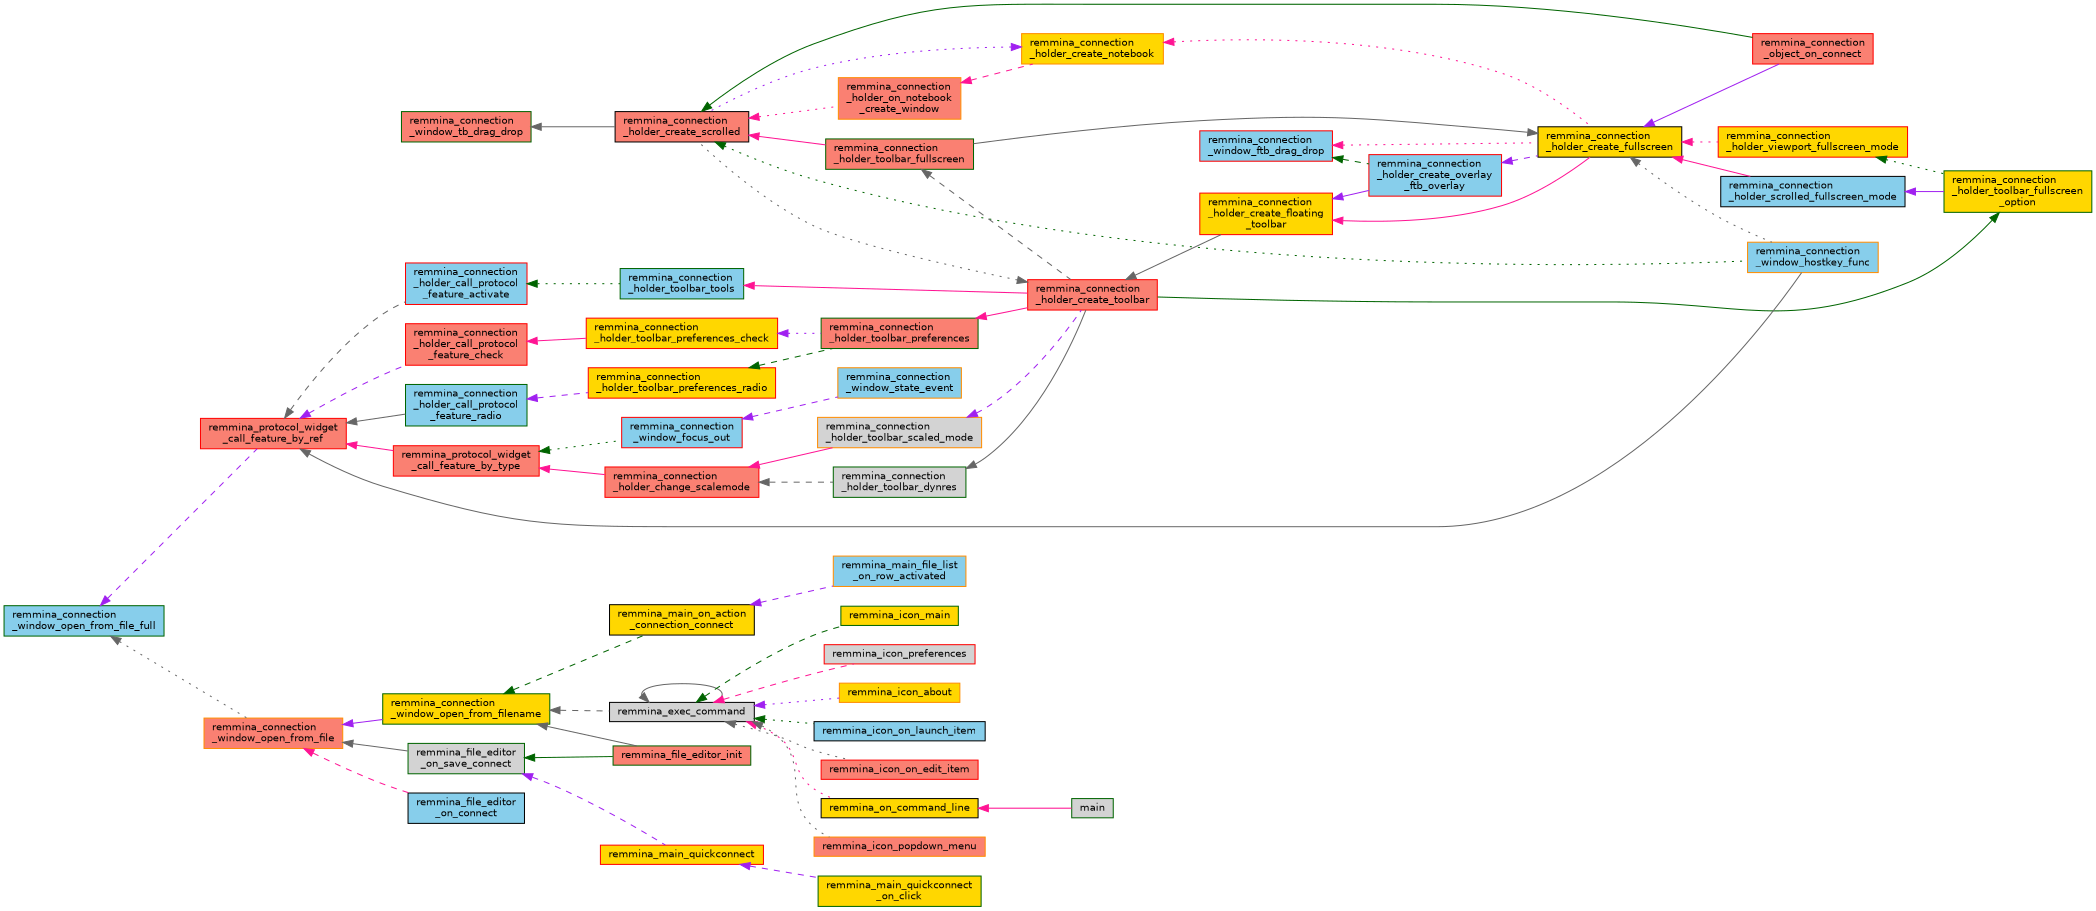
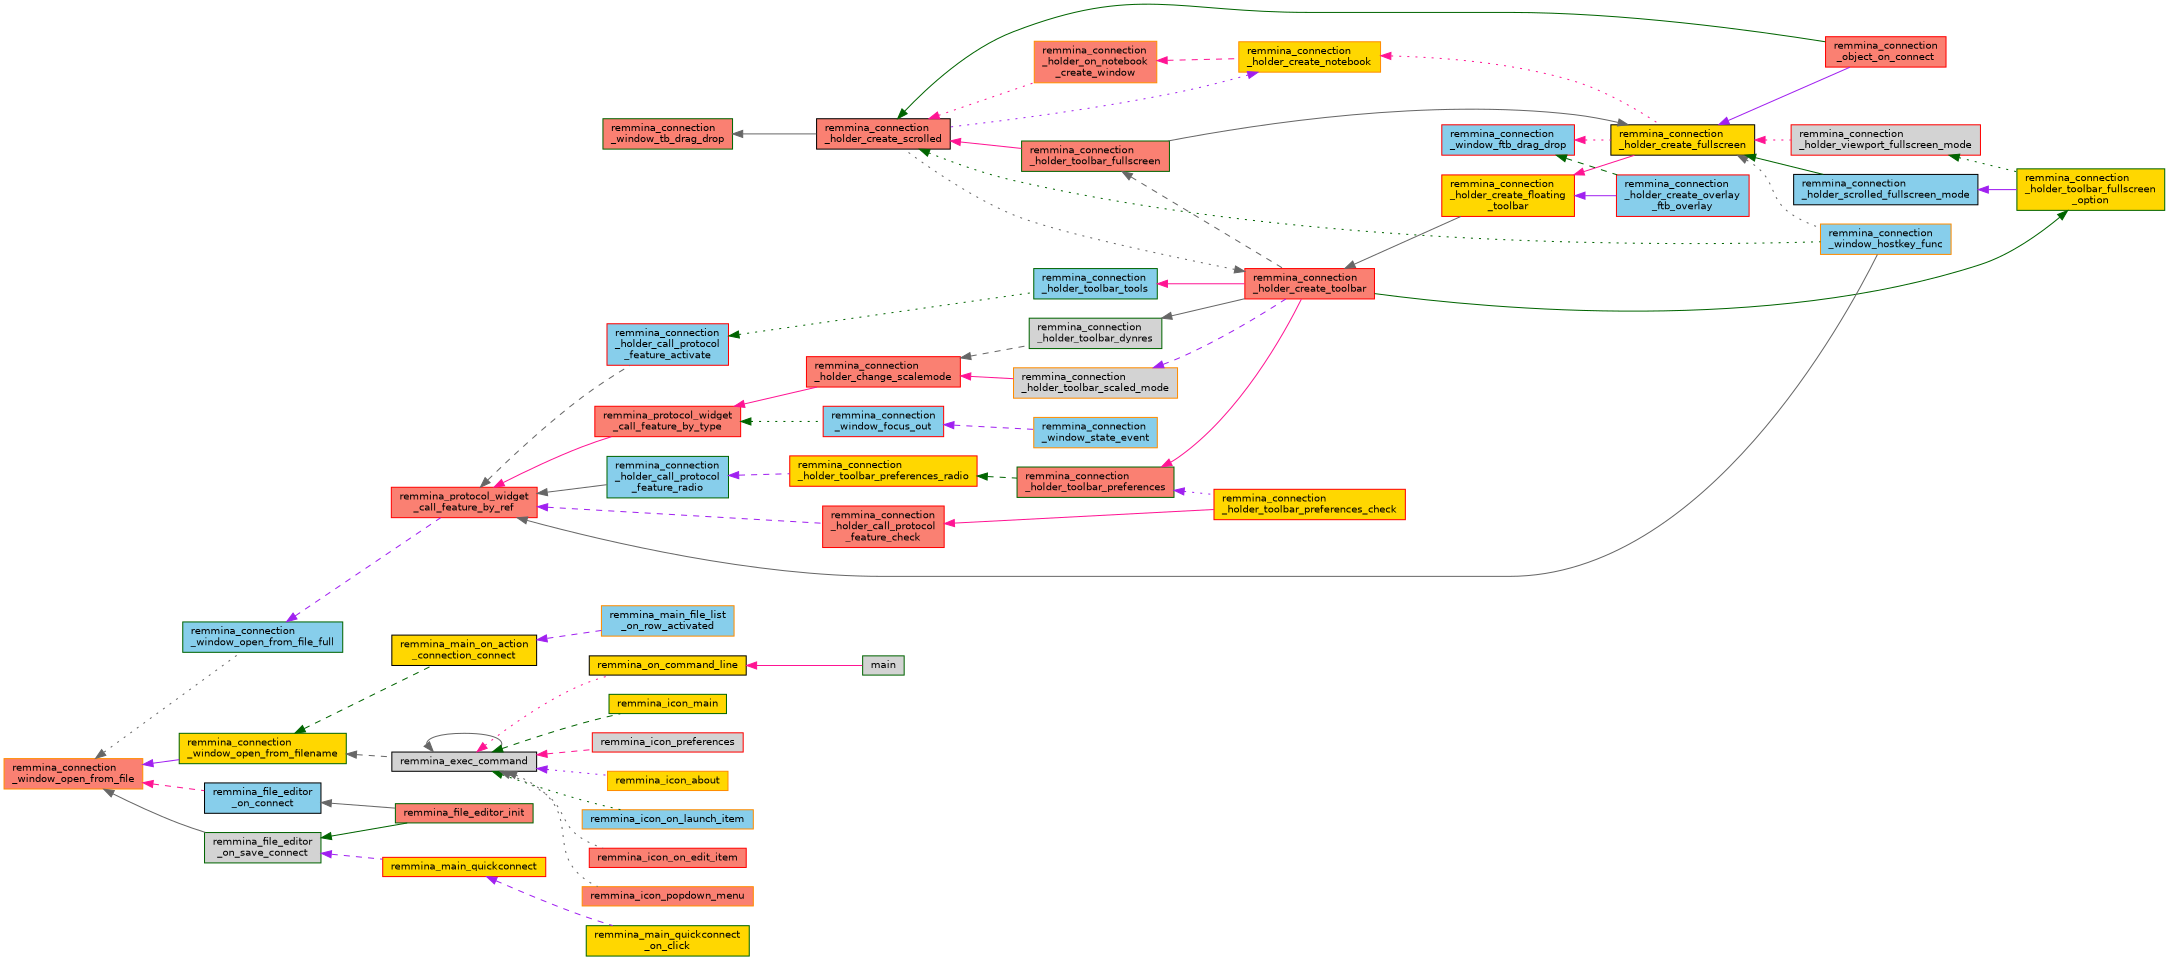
node "remmina_connection _holder_viewport_fullscreen_mode": fillcolor gold -> lightgrey
edge "remmina_connection _holder_create_fullscreen" -> "remmina_connection _holder_create_overlay _ftb_overlay": removed
edge "remmina_connection _holder_scrolled_fullscreen_mode" -> "remmina_connection _holder_create_fullscreen": color deeppink -> darkgreen
edge "remmina_connection _holder_toolbar_preferences" -> "remmina_connection _holder_toolbar_preferences_check": reversed
edge "remmina_connection _window_open_from_file" -> "remmina_connection _window_open_from_file_full": reversed
node "remmina_icon_on_launch_item": color black -> darkorange
edge "remmina_file_editor_init" -> "remmina_connection _window_open_from_filename": now "remmina_file_editor_init" -> "remmina_file_editor _on_connect"
